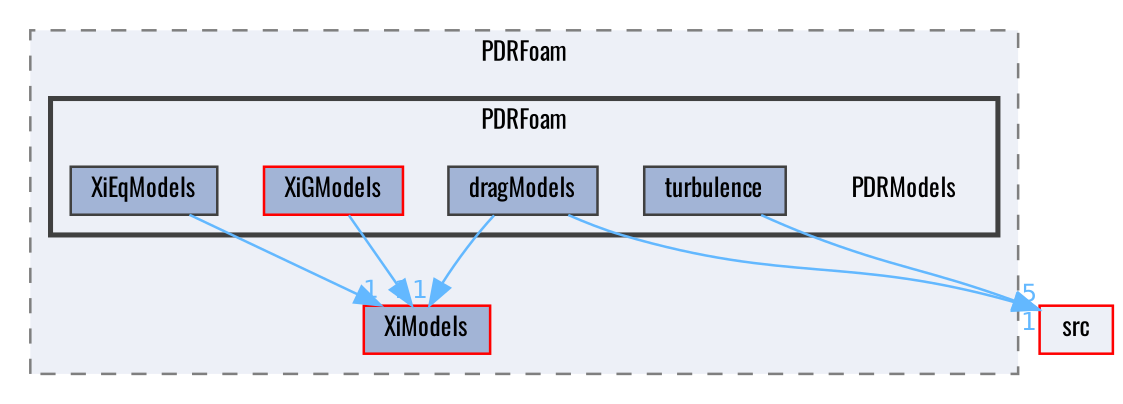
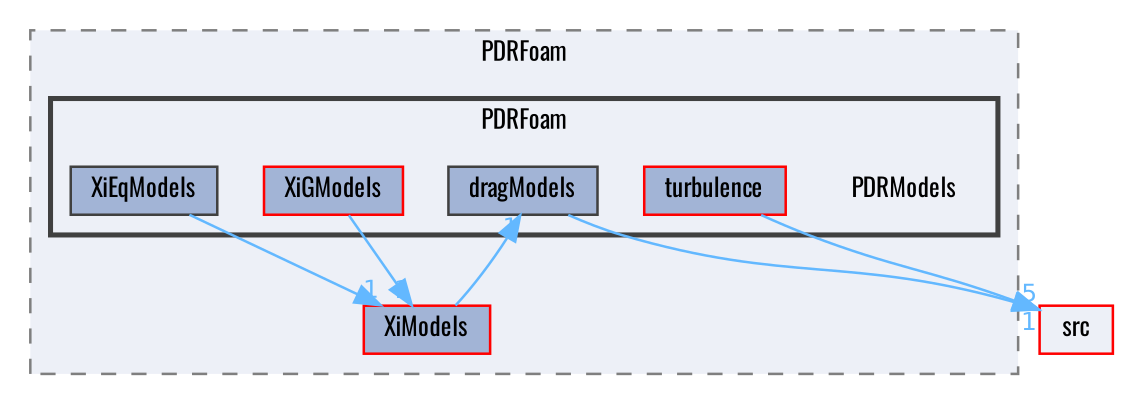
node "turbulence": color grey25 -> red
edge "dragModels" -> "XiModels": reversed
